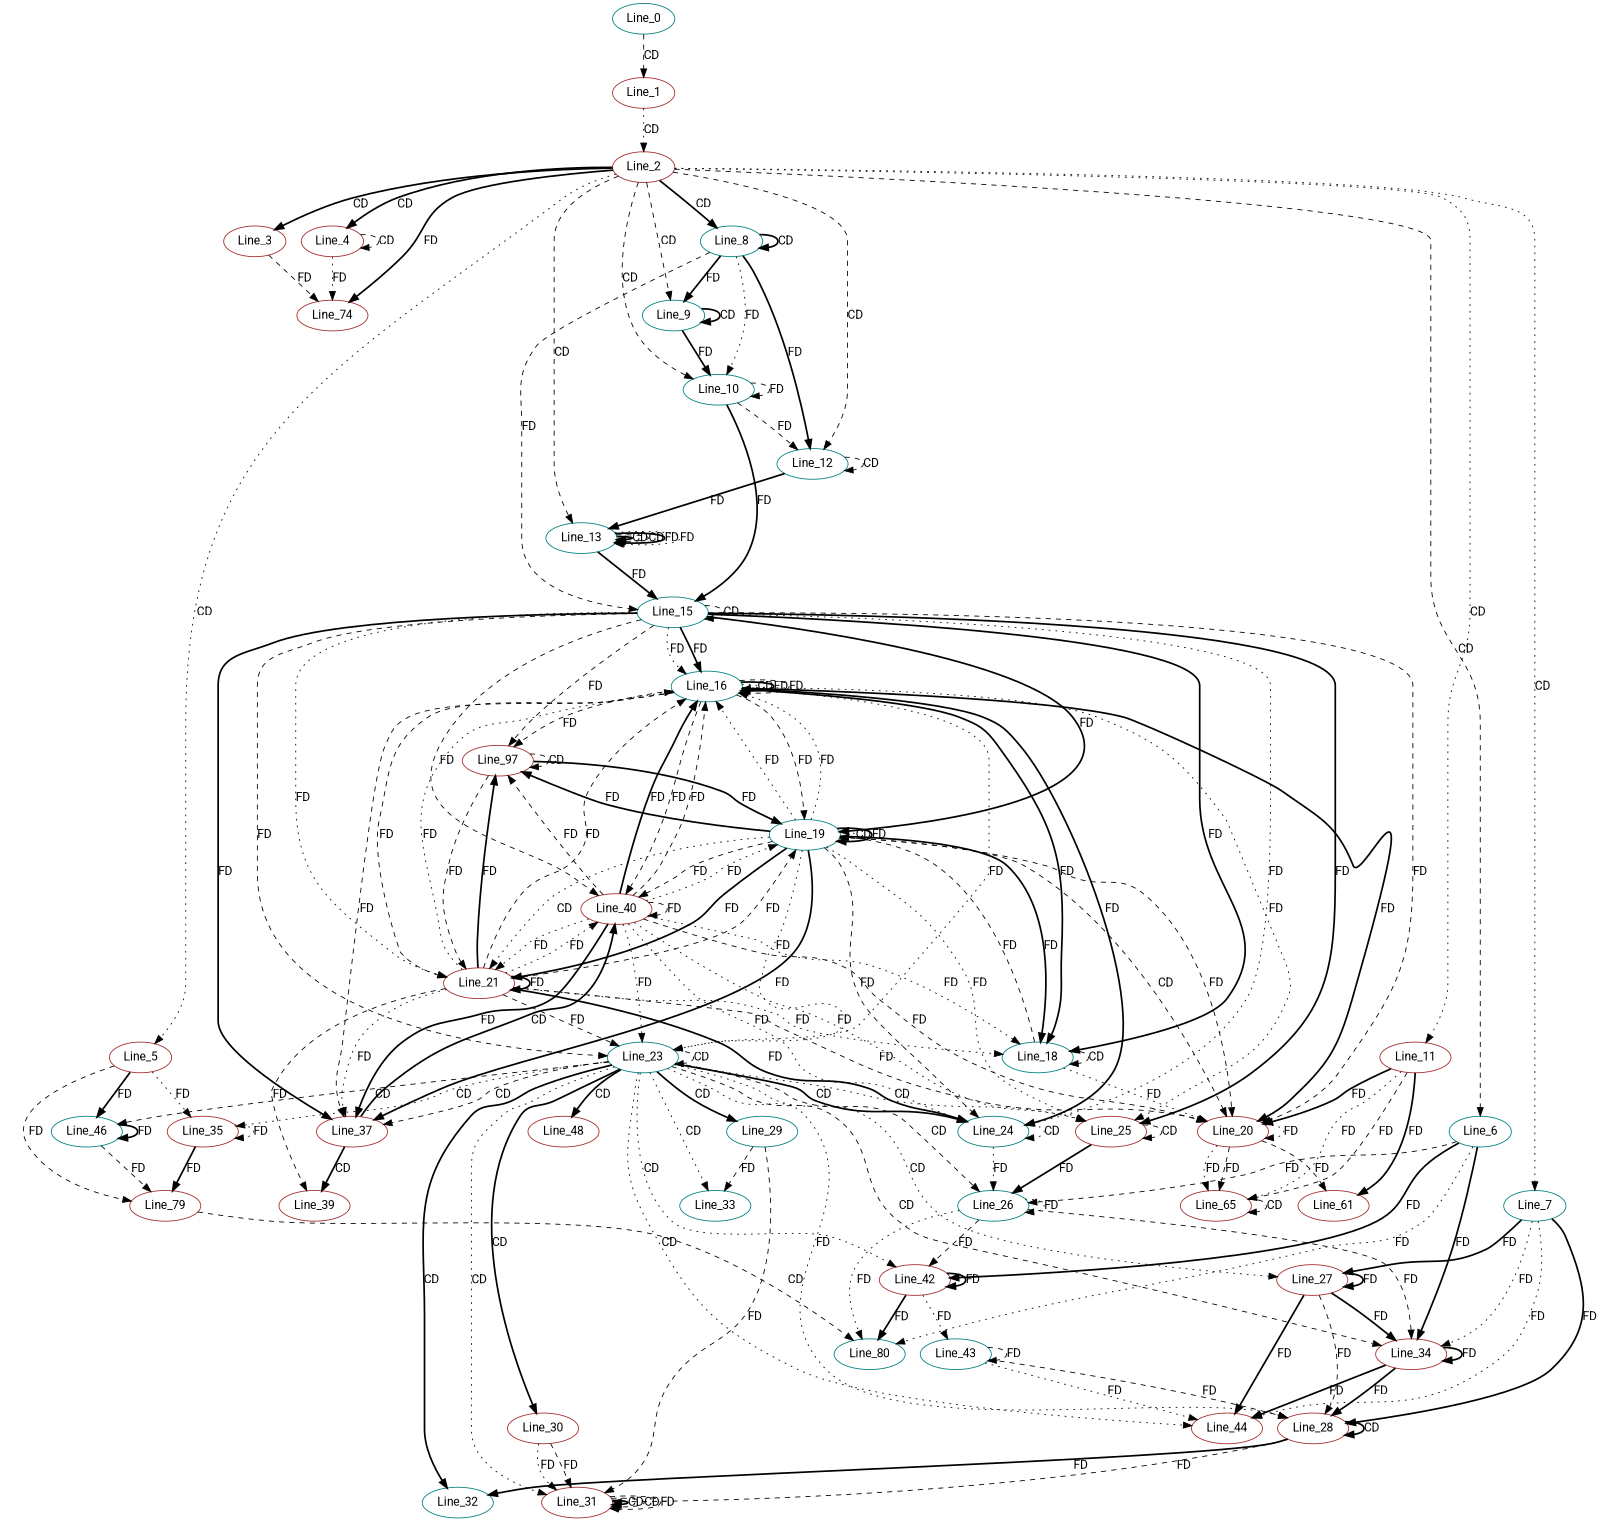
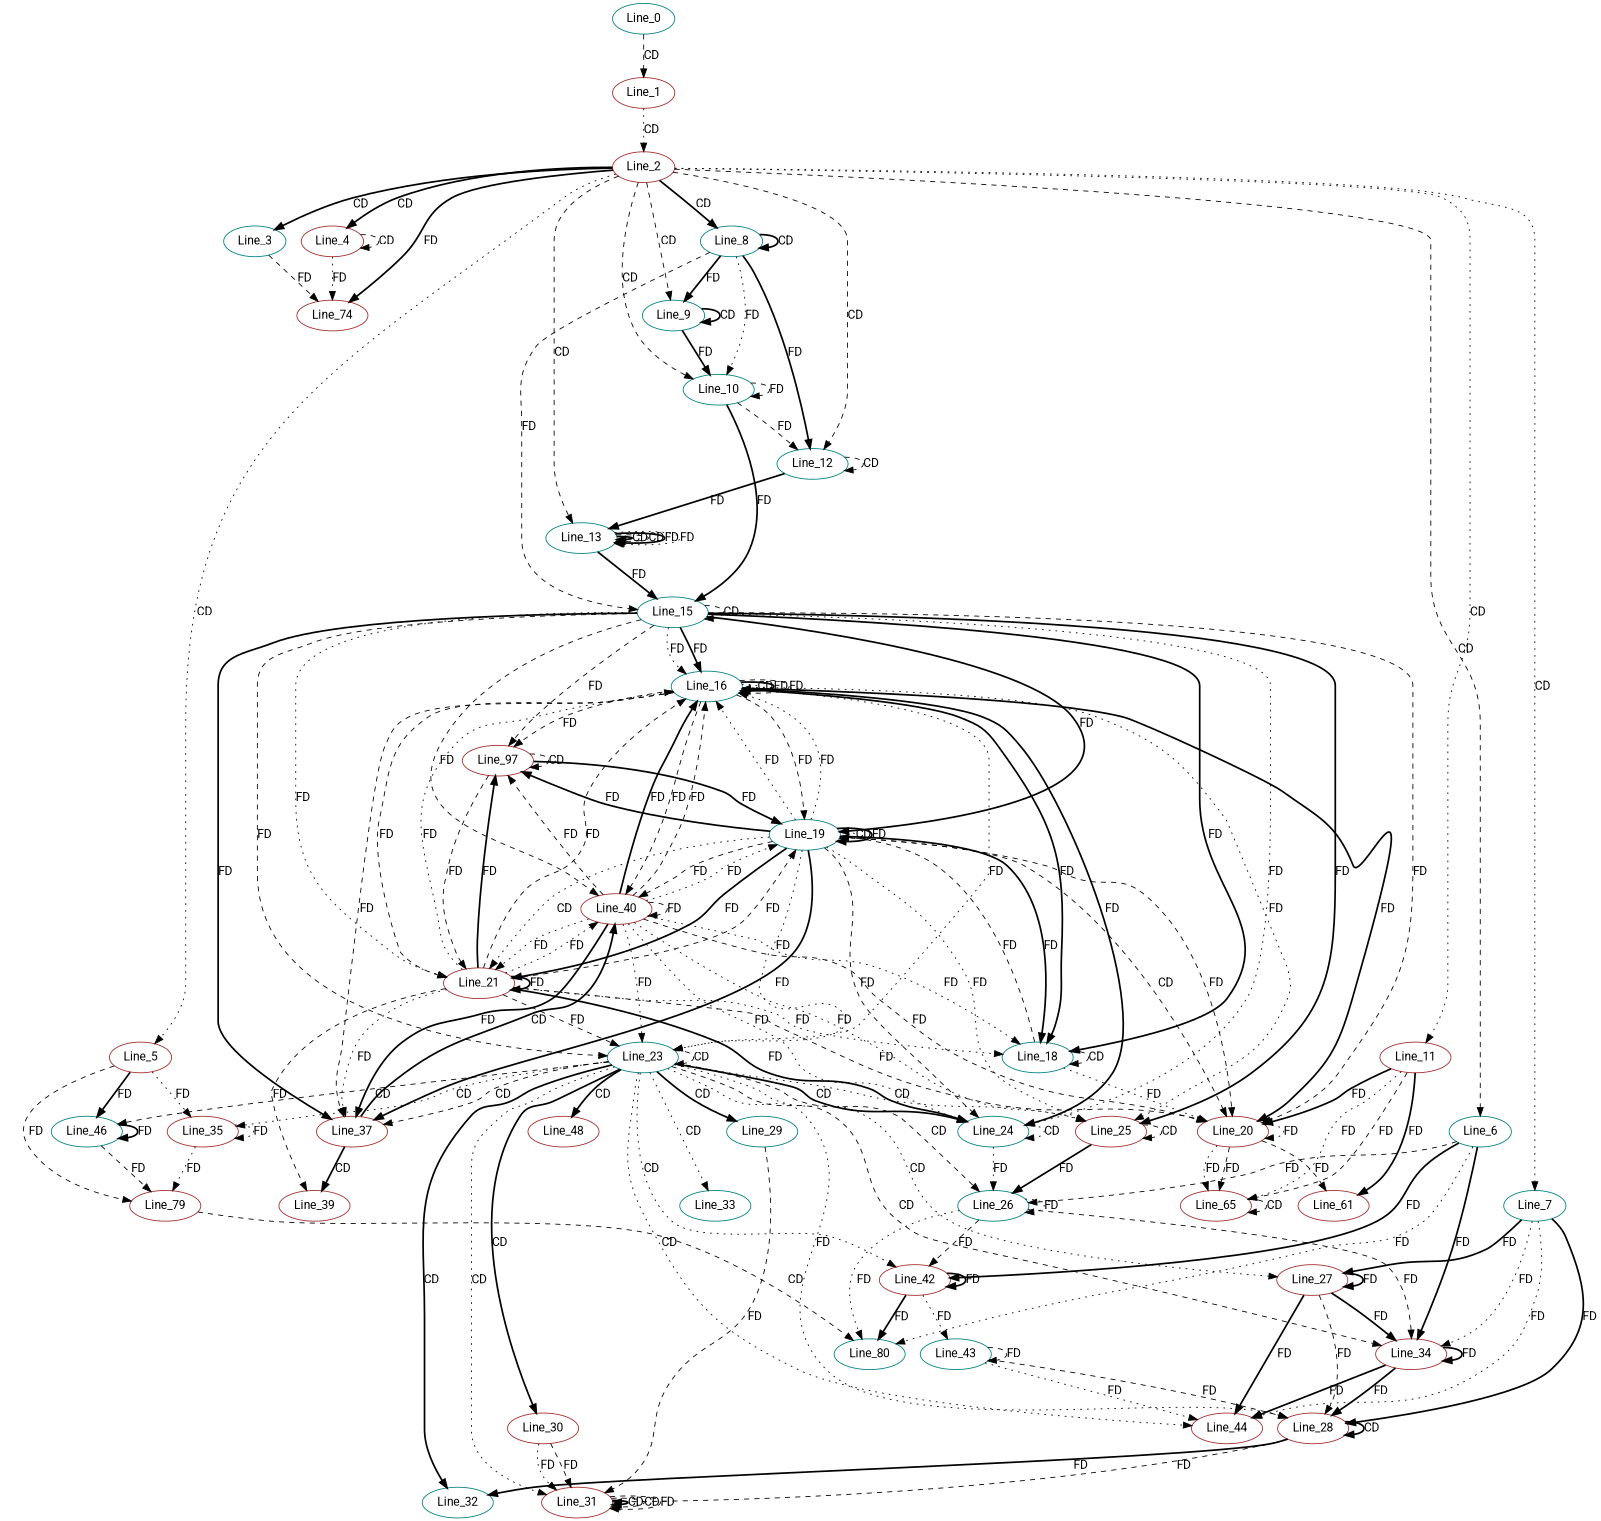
node "Line_3": color brown -> teal
edge "Line_35" -> "Line_79": style bold -> dotted
edge "Line_29" -> "Line_33": removed, label "FD"
